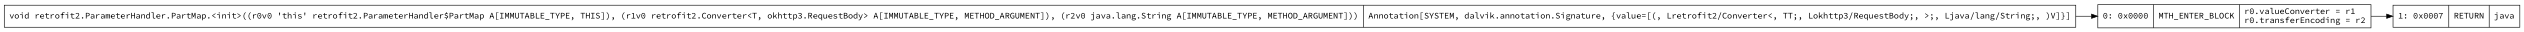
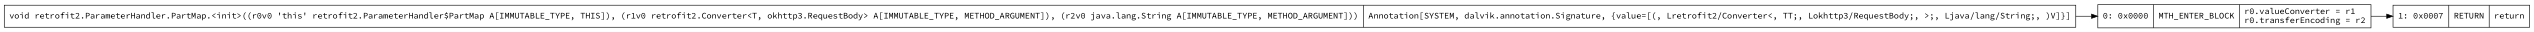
node "1: 0x0007": text "java" -> "return"
